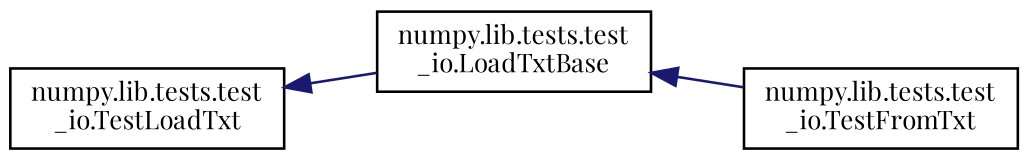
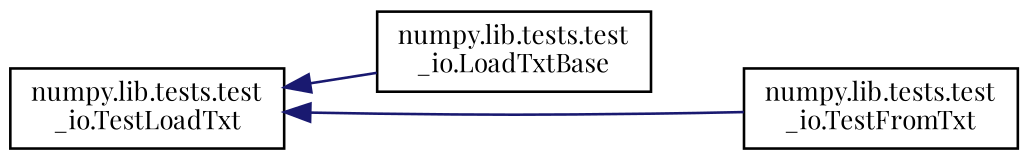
edge "numpy.lib.tests.test _io.TestFromTxt" -> "numpy.lib.tests.test _io.LoadTxtBase": now "numpy.lib.tests.test _io.TestFromTxt" -> "numpy.lib.tests.test _io.TestLoadTxt"
